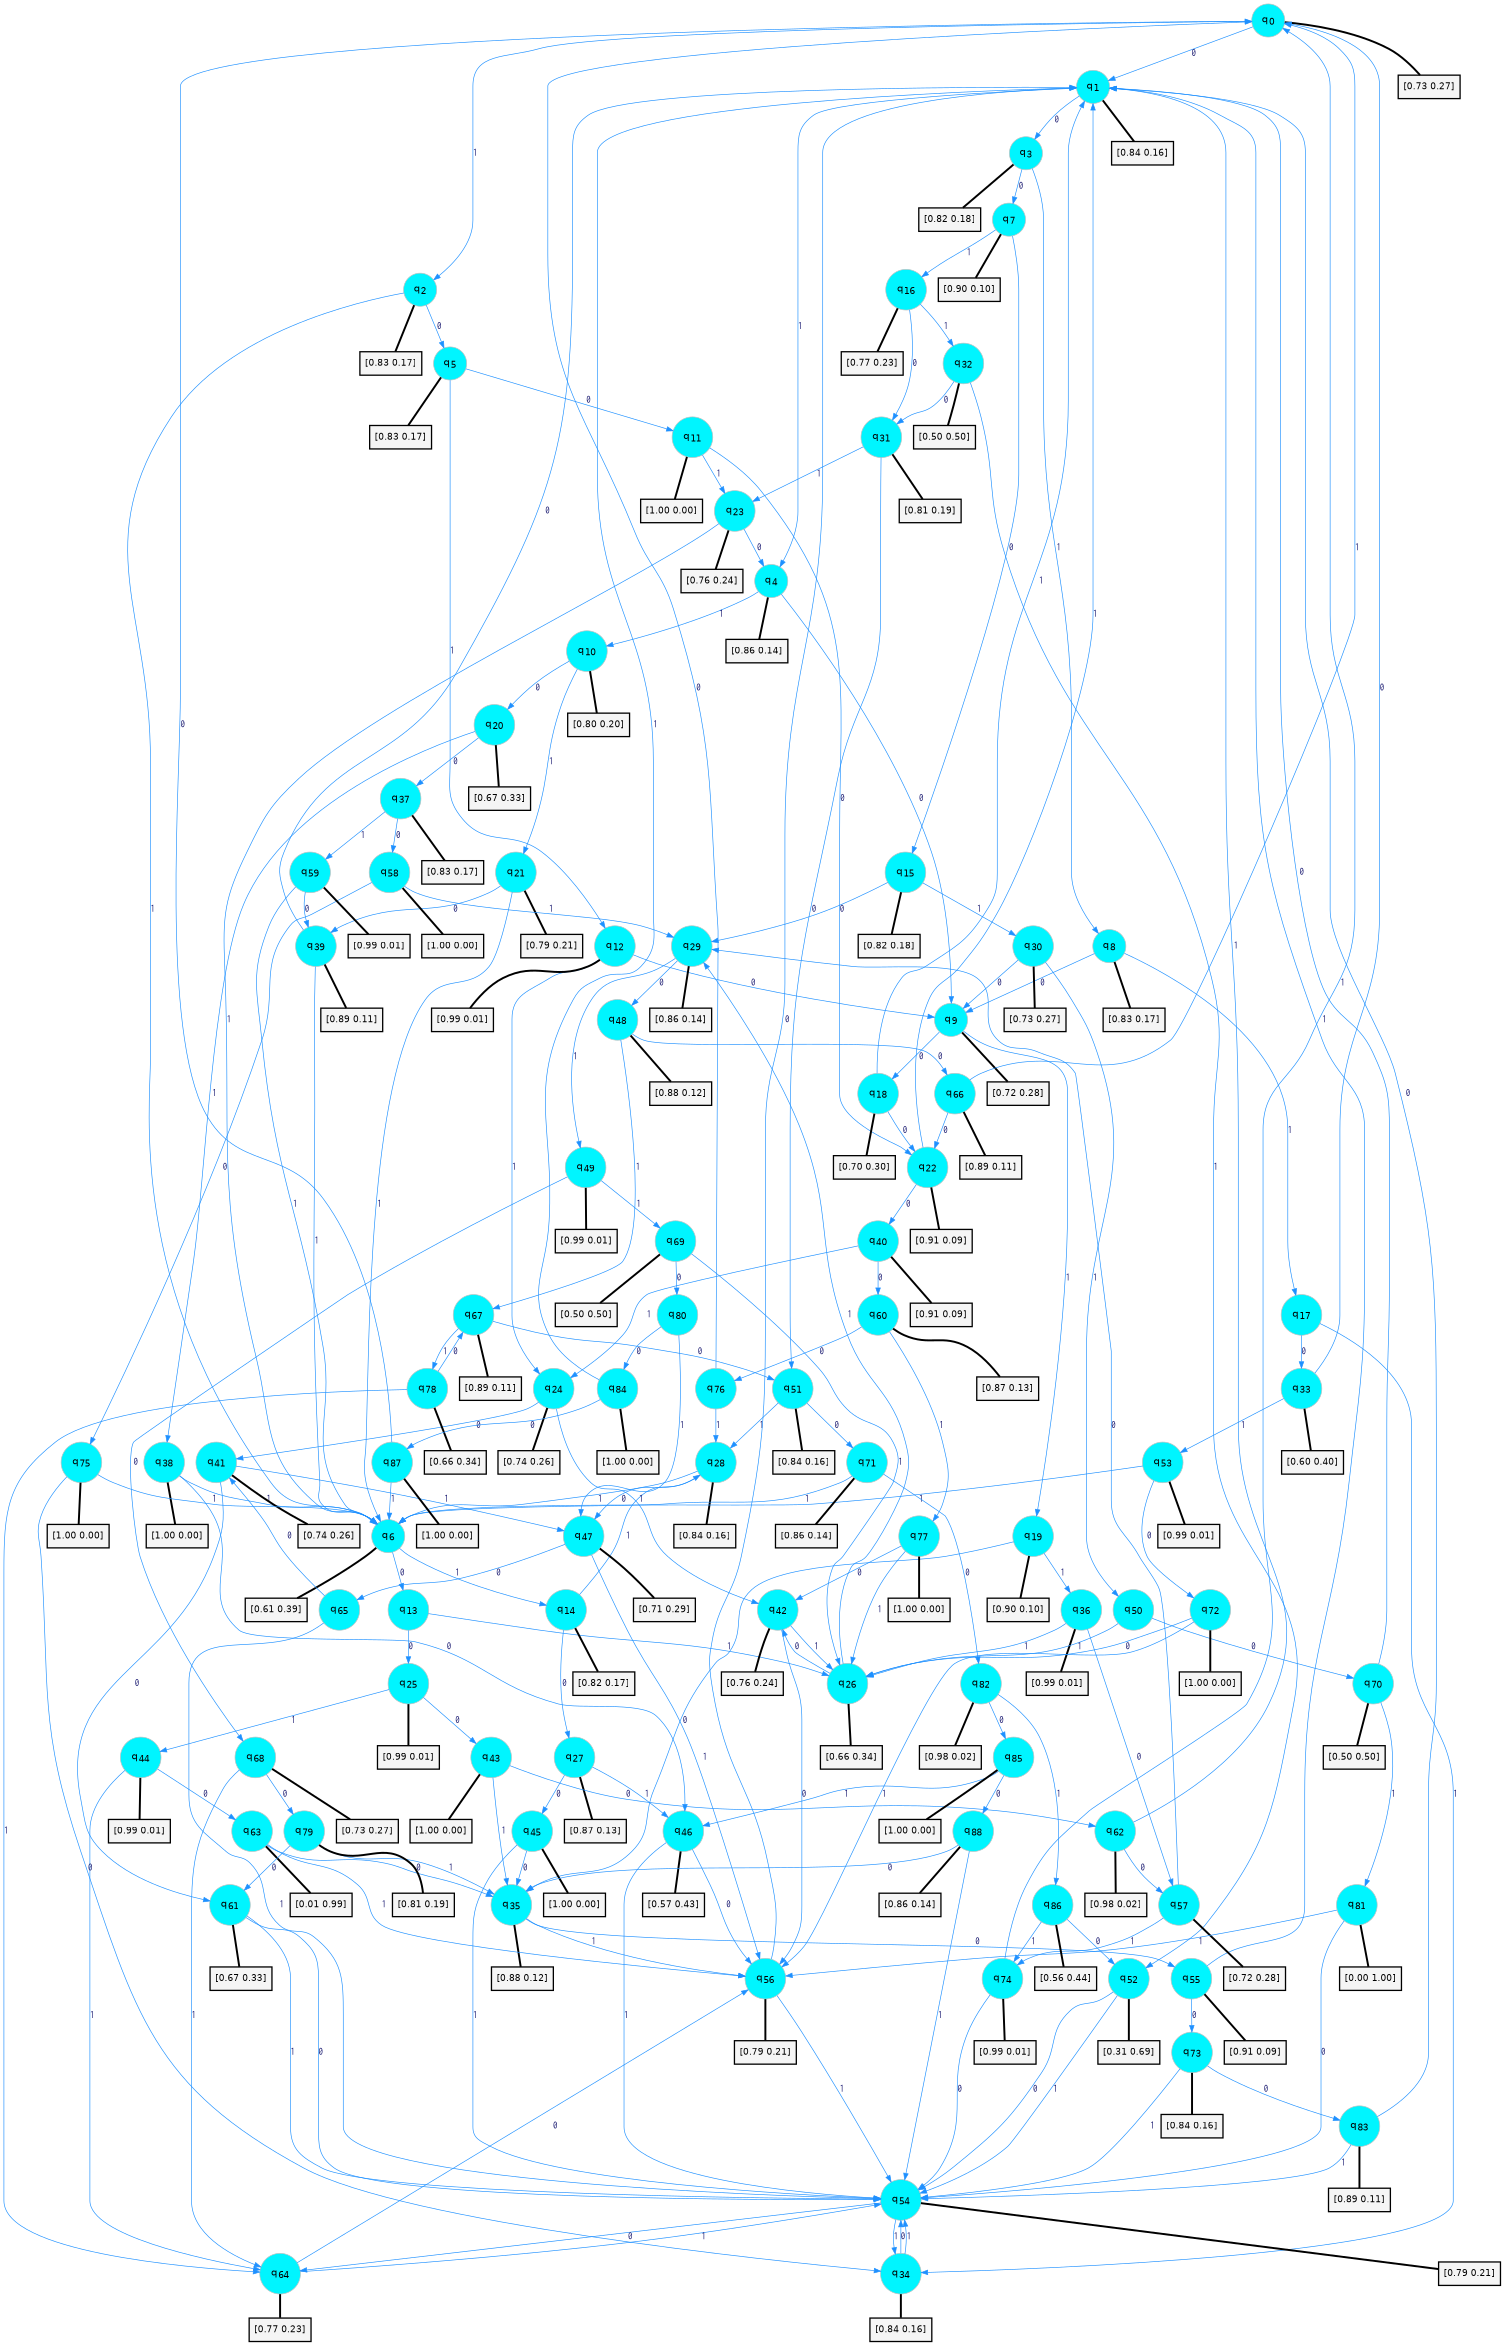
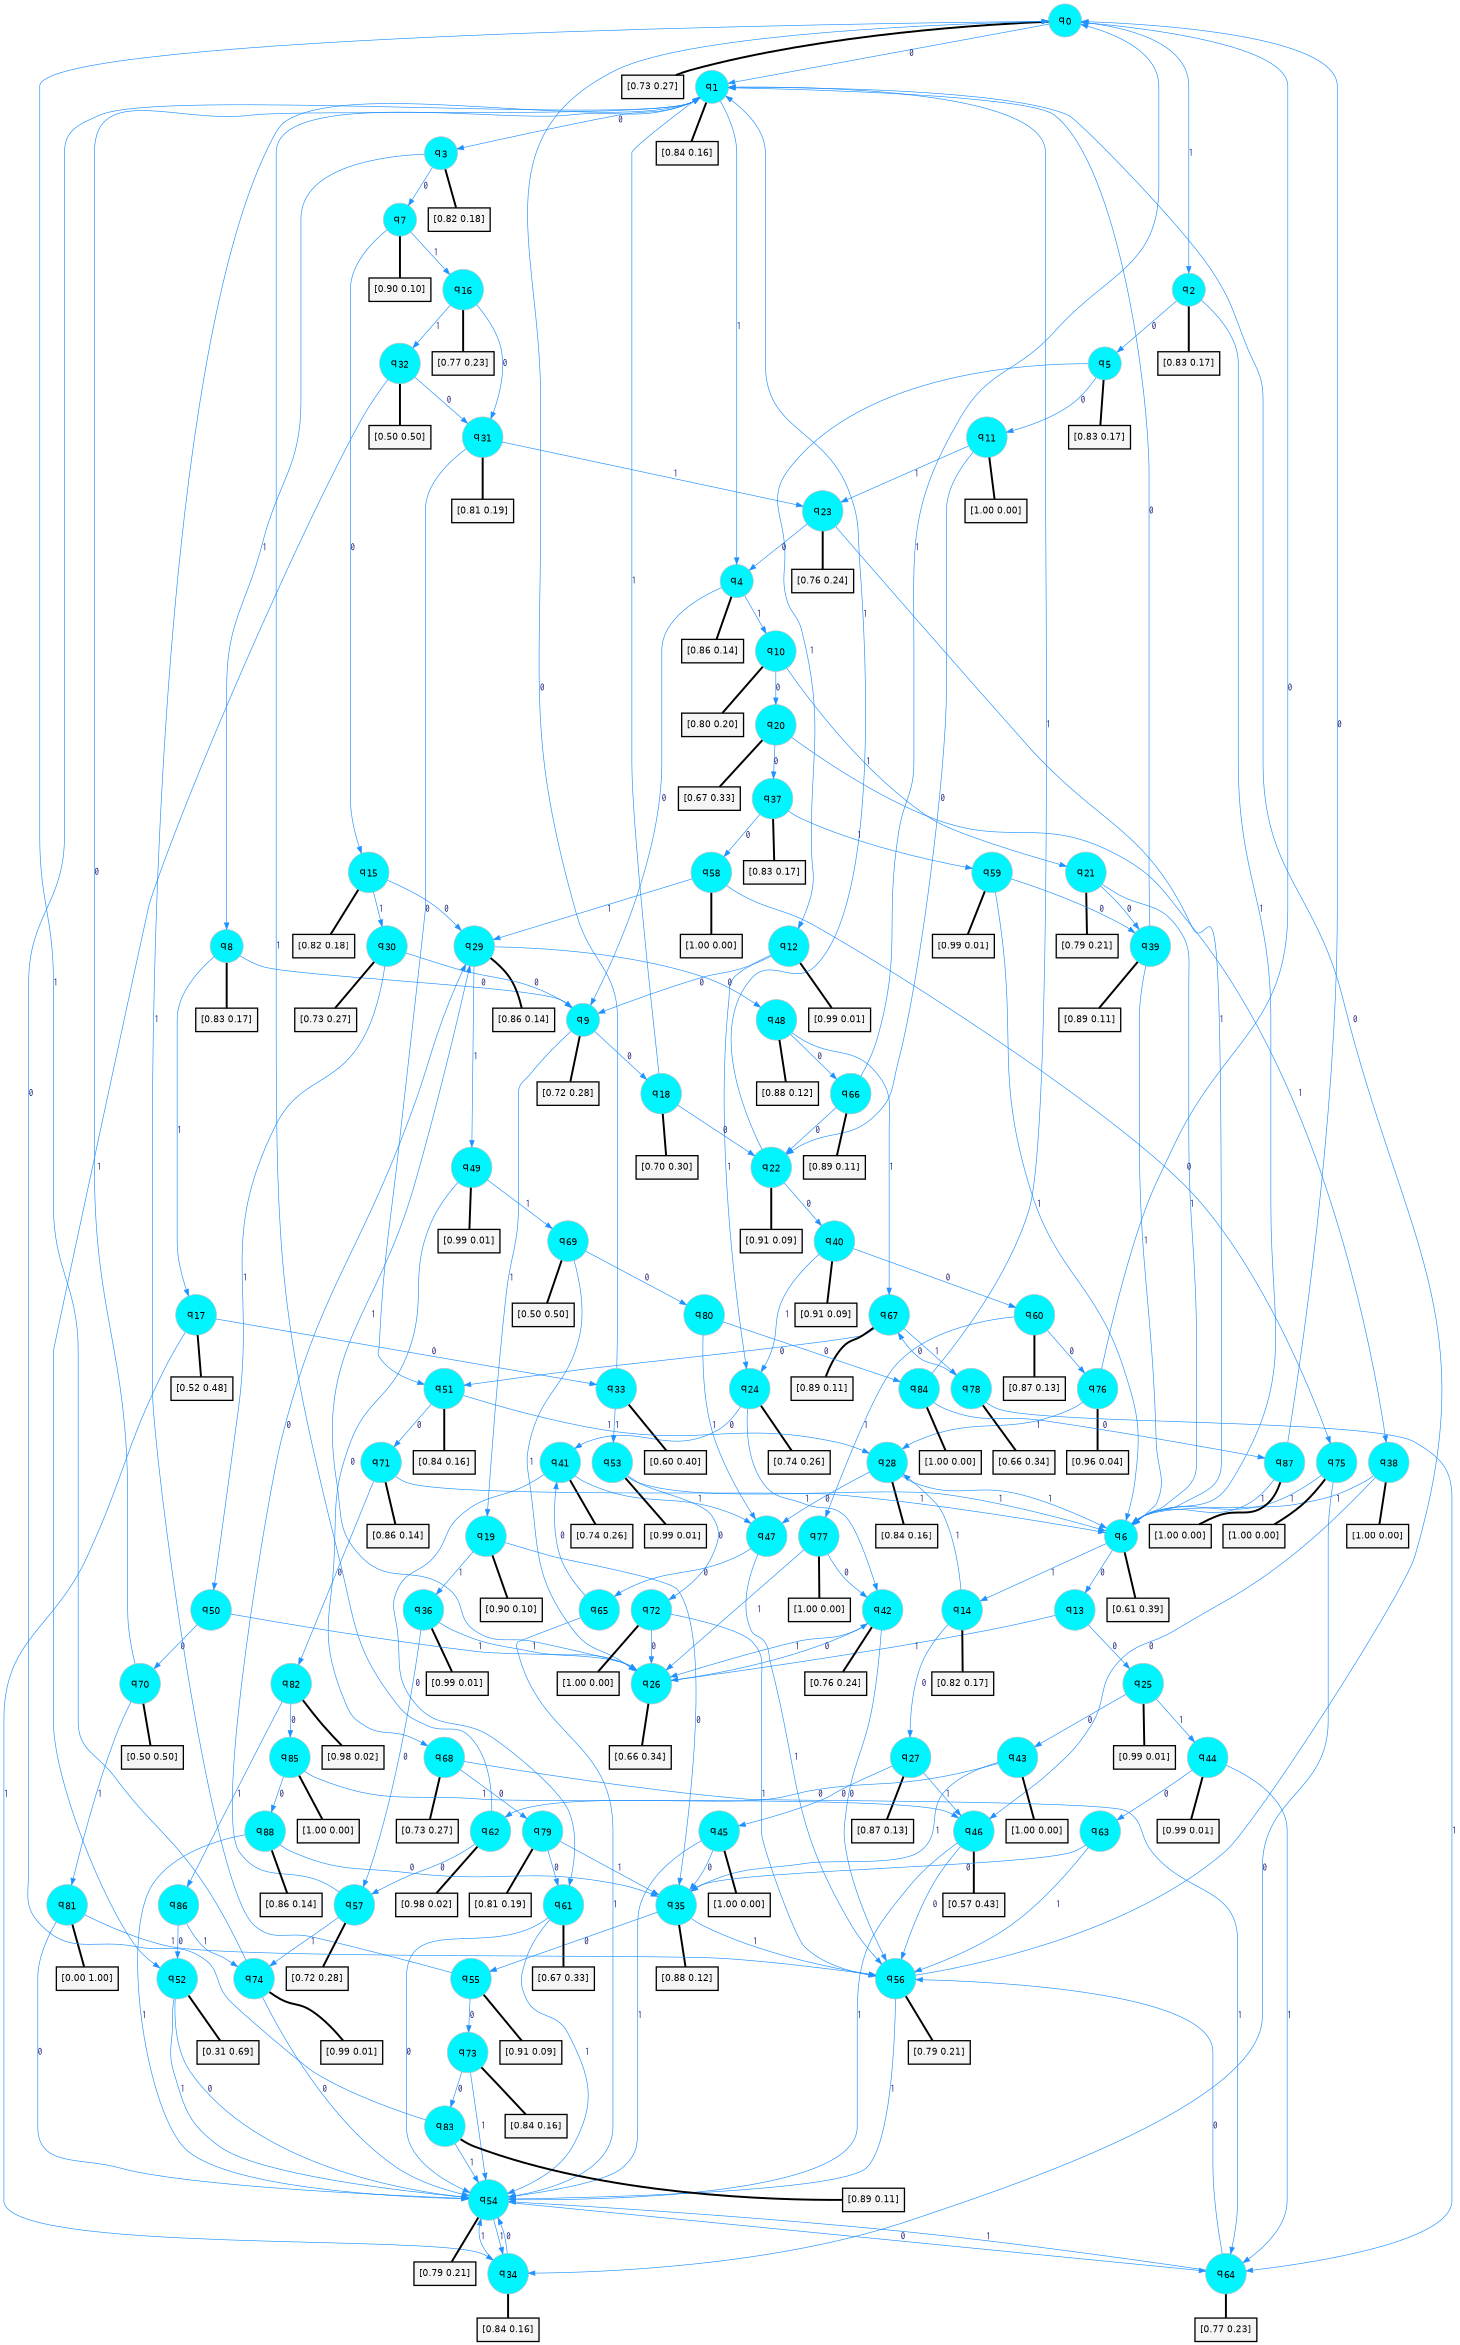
node "[0.52 0.48]": added
node "[0.96 0.04]": added
node "[0.71 0.29]": removed
node "[0.01 0.99]": removed
node "[0.56 0.44]": removed
